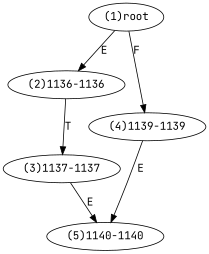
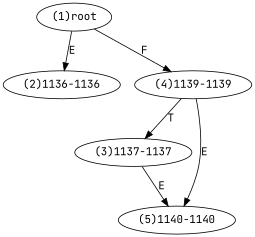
edge "(2)1136-1136" -> "(3)1137-1137": now "(4)1139-1139" -> "(3)1137-1137"
